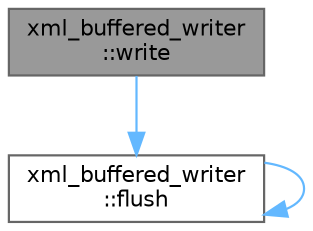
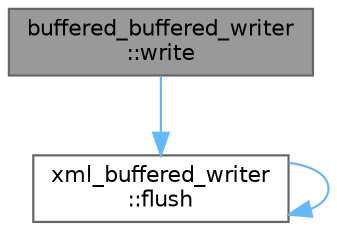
node "xml_buffered_writer ::write": label "xml_buffered_writer ::write" -> "buffered_buffered_writer ::write"
